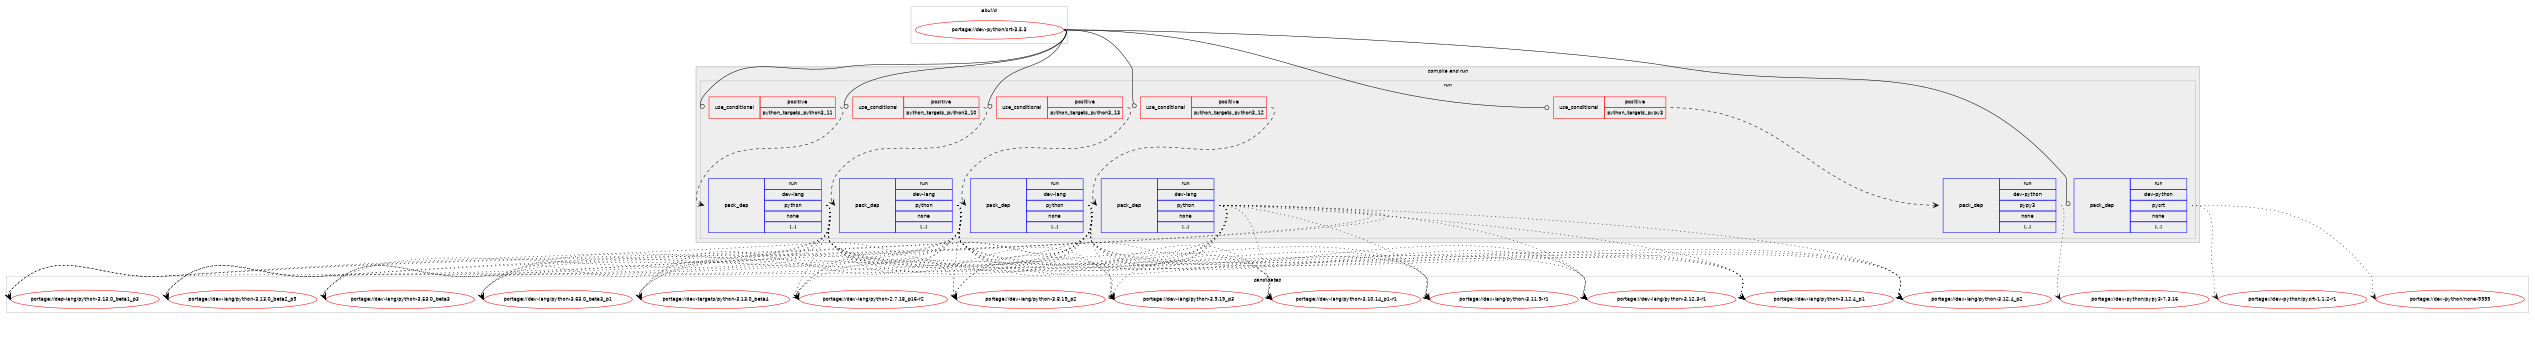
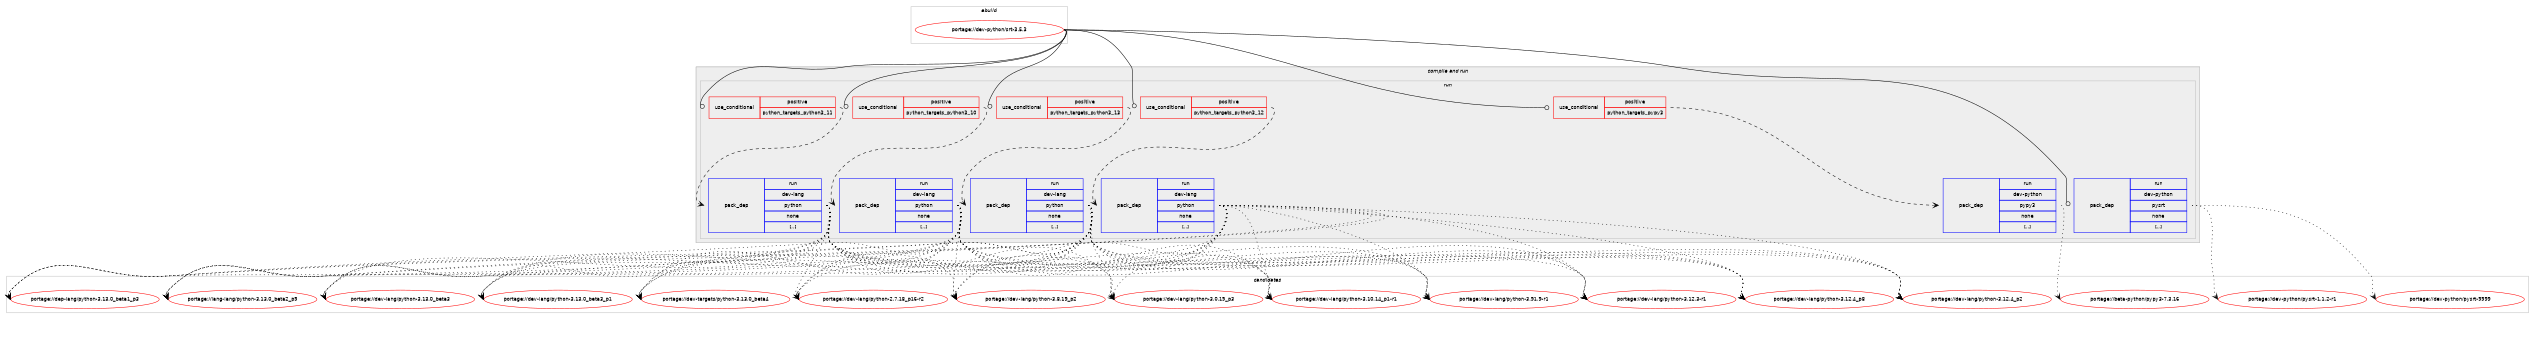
node "portage://dev-lang/python-3.13.0_beta2_p9": label "portage://dev-lang/python-3.13.0_beta2_p9" -> "portage://lang-lang/python-3.13.0_beta2_p9"
node "portage://dev-lang/python-3.53.0_beta3": label "portage://dev-lang/python-3.53.0_beta3" -> "portage://dev-lang/python-3.13.0_beta3"
node "portage://dev-lang/python-3.63.0_beta3_p1": label "portage://dev-lang/python-3.63.0_beta3_p1" -> "portage://dev-lang/python-3.13.0_beta3_p1"
node "portage://dev-lang/python-3.9.19_p3": label "portage://dev-lang/python-3.9.19_p3" -> "portage://dev-lang/python-3.0.19_p3"
node "portage://dev-lang/python-3.11.9-r1": label "portage://dev-lang/python-3.11.9-r1" -> "portage://dev-lang/python-3.91.9-r1"
node "portage://dev-lang/python-3.12.4_p1": label "portage://dev-lang/python-3.12.4_p1" -> "portage://dev-lang/python-3.12.4_p8"
node "portage://dev-python/pypy3-7.3.16": label "portage://dev-python/pypy3-7.3.16" -> "portage://beta-python/pypy3-7.3.16"
node "portage://dev-python/none-9999": label "portage://dev-python/none-9999" -> "portage://dev-python/pysrt-9999"
